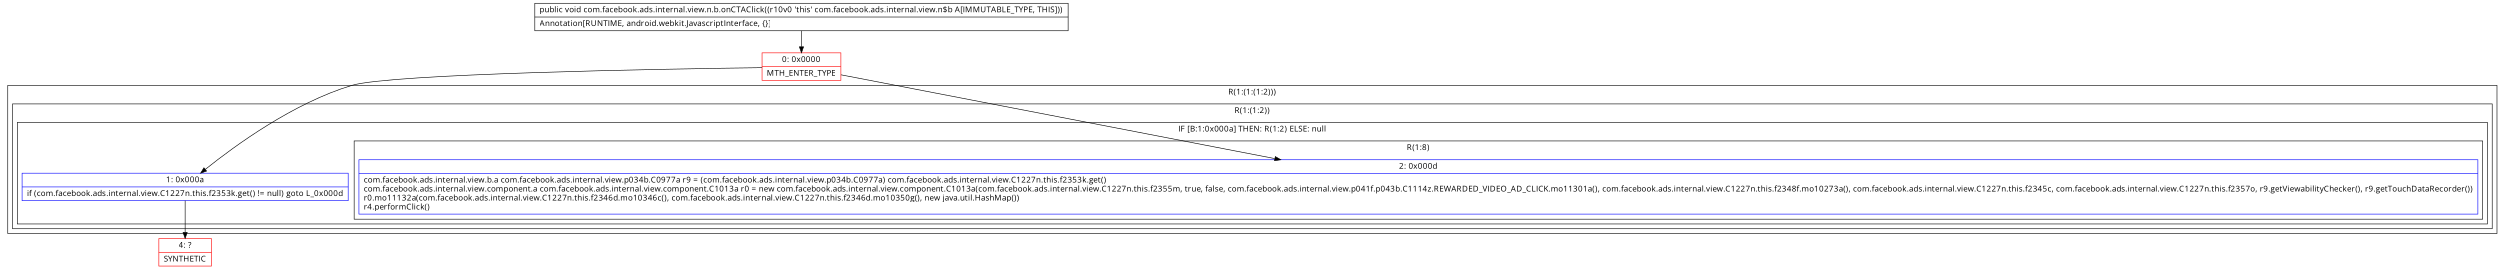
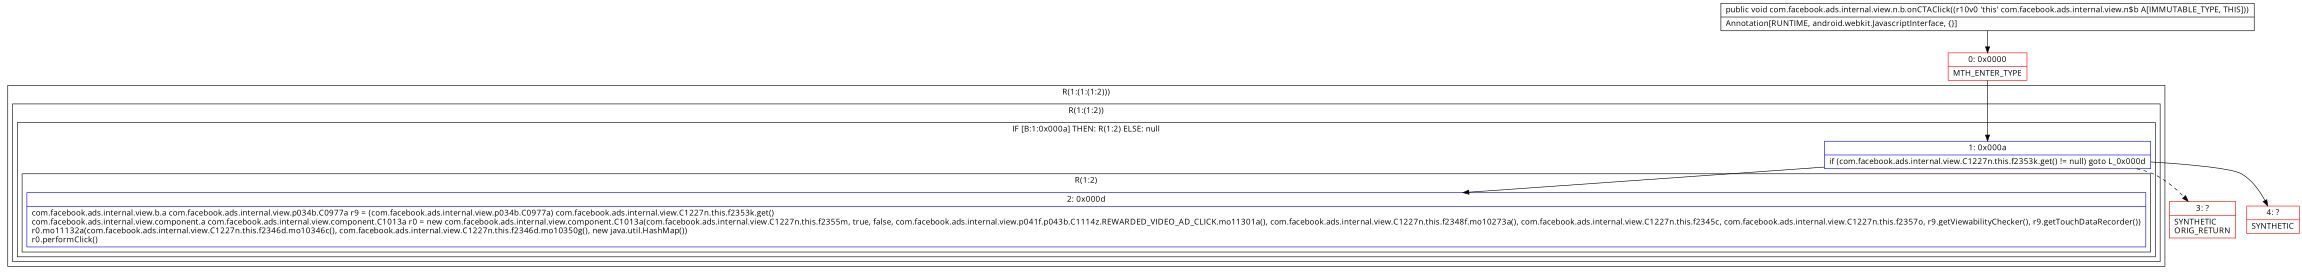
edge "0: 0x0000" -> "2: 0x000d": now "1: 0x000a" -> "2: 0x000d"
cluster "R(1:8)": label "R(1:8)" -> "R(1:2)"
node "2: 0x000d": text "r4.performClick()" -> "r0.performClick()"
node "3: ?": added
